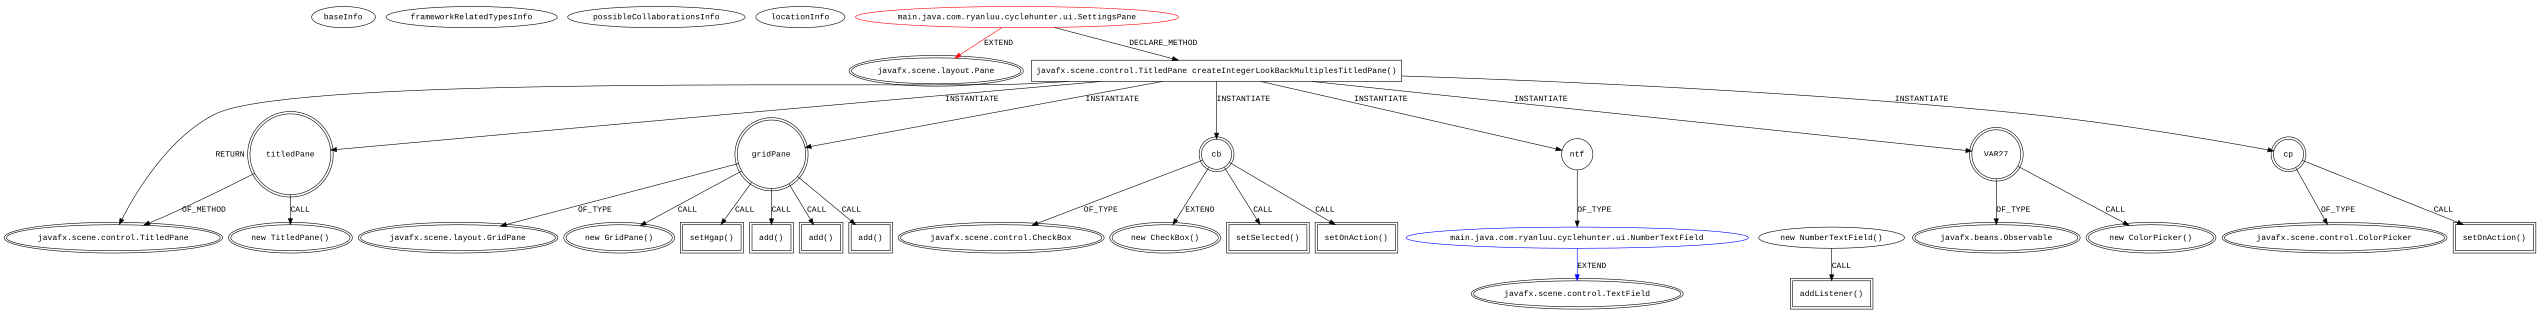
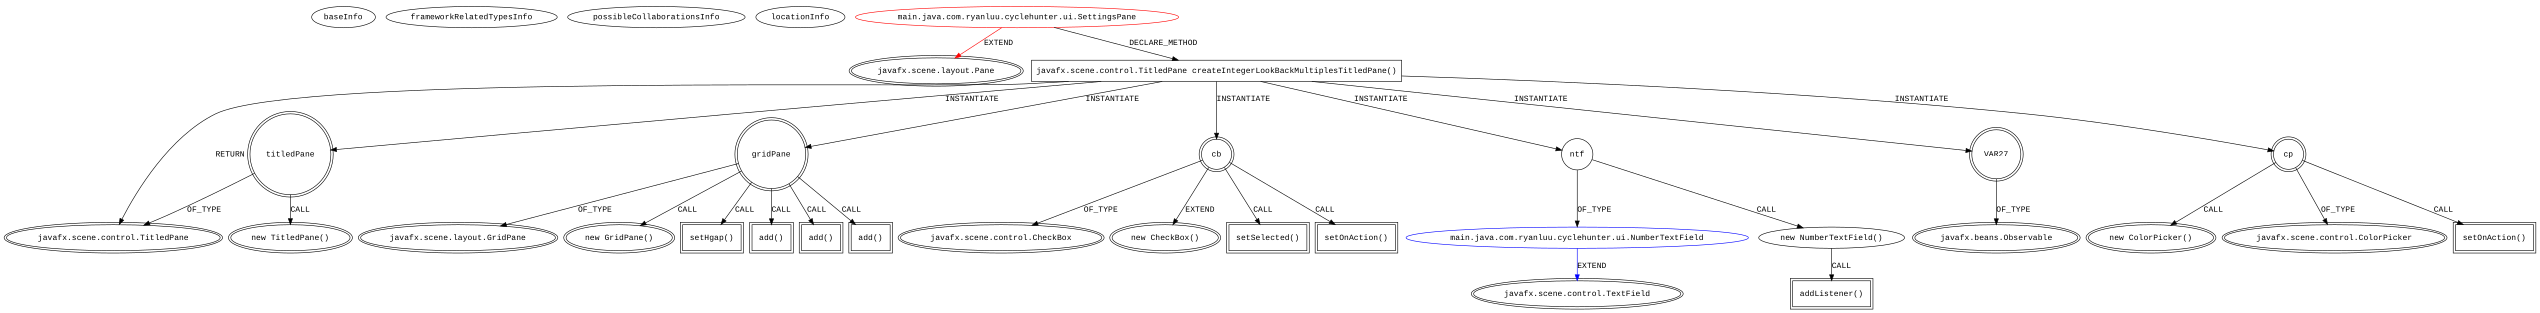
edge "ntf" -> "new NumberTextField()": added, label "CALL"
edge "VAR27" -> "new ColorPicker()": now "cp" -> "new ColorPicker()"
edge "titledPane" -> "javafx.scene.control.TitledPane": label "OF_METHOD" -> "OF_TYPE"
